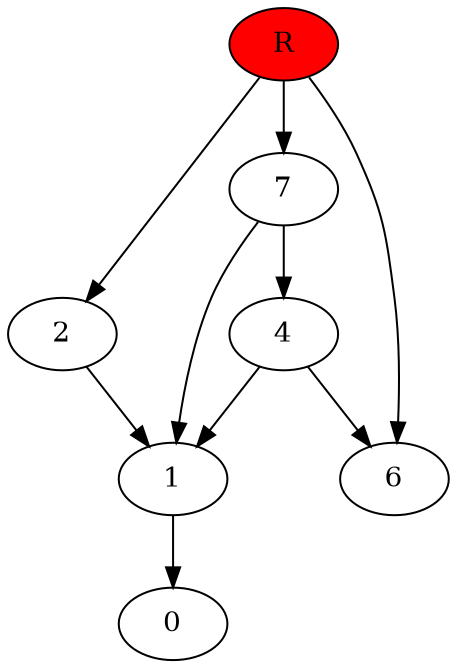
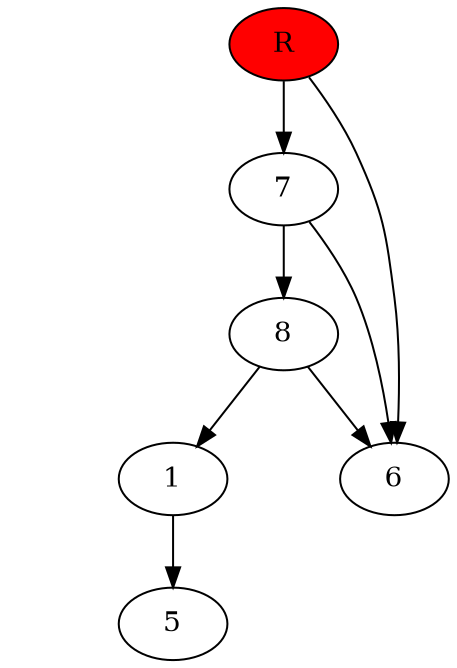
edge "7" -> "1": now "7" -> "6"
node "2": removed
node "4": label "4" -> "8"
node "0": label "0" -> "5"
